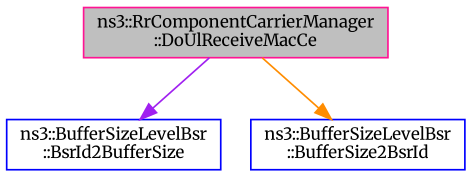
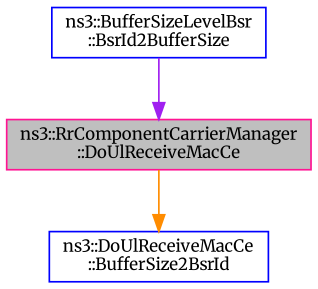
edge "ns3::RrComponentCarrierManager ::DoUlReceiveMacCe" -> "ns3::BufferSizeLevelBsr ::BsrId2BufferSize": reversed
node "ns3::BufferSizeLevelBsr ::BufferSize2BsrId": label "ns3::BufferSizeLevelBsr ::BufferSize2BsrId" -> "ns3::DoUlReceiveMacCe ::BufferSize2BsrId"
